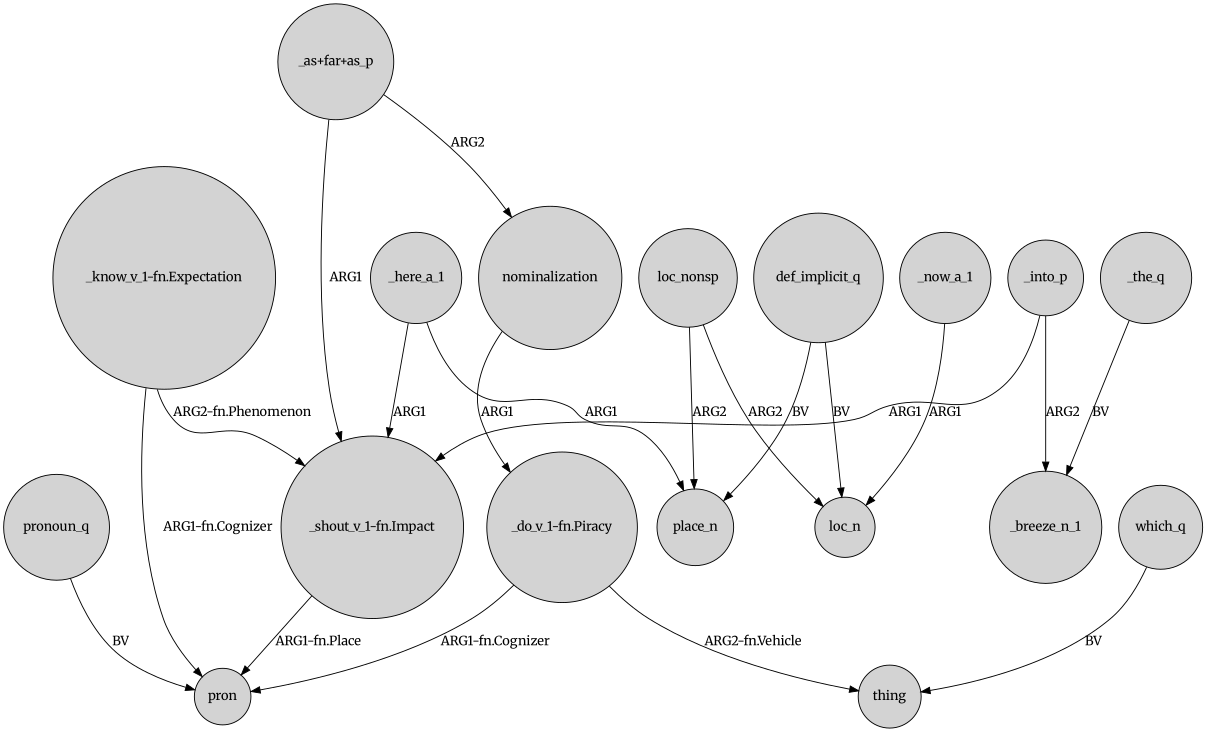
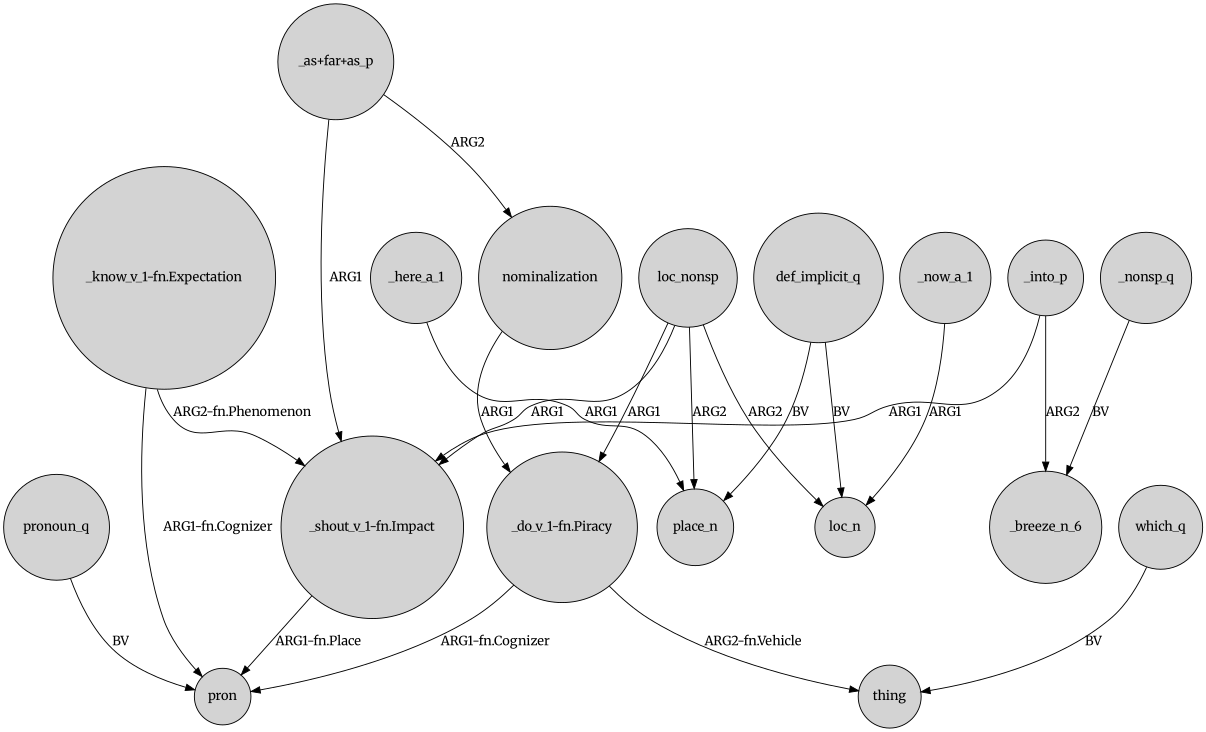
node "_the_q": label "_the_q" -> "_nonsp_q"
edge "_here_a_1" -> "_shout_v_1-fn.Impact": now "loc_nonsp" -> "_shout_v_1-fn.Impact"
edge "loc_nonsp" -> "_do_v_1-fn.Piracy": added, label "ARG1"
node "_breeze_n_1": label "_breeze_n_1" -> "_breeze_n_6"
